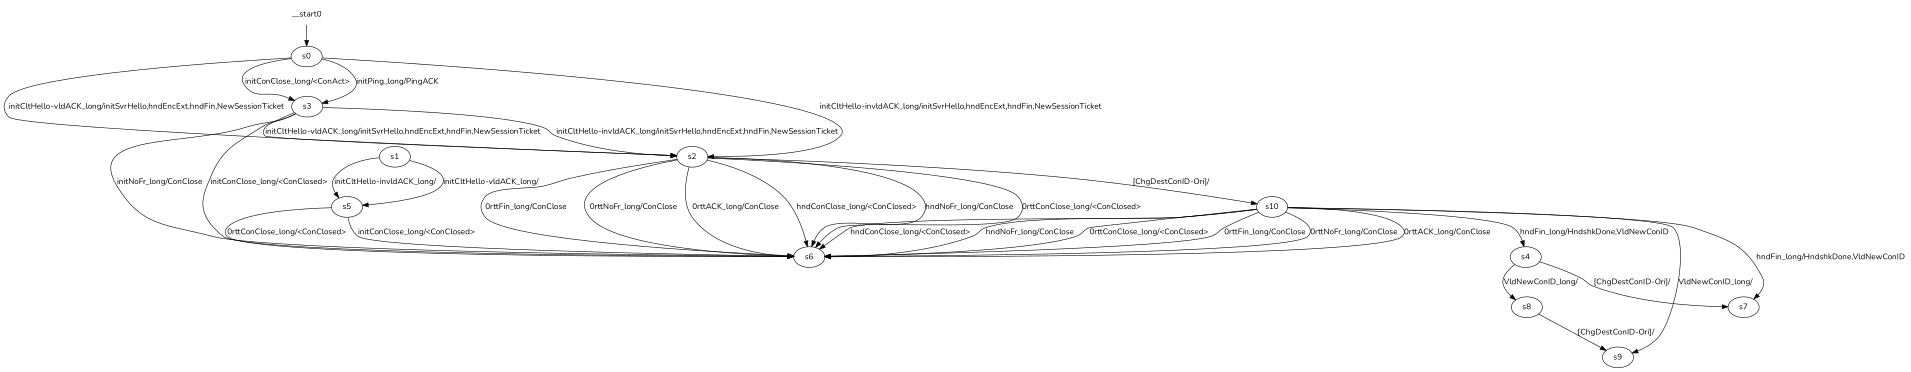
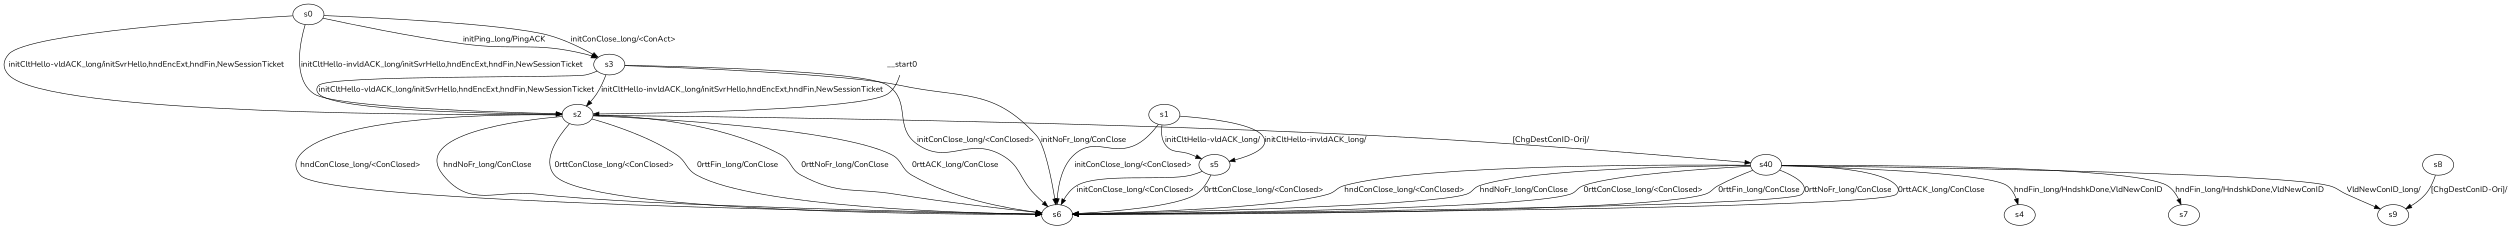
edge "__start0" -> "s0": now "__start0" -> "s2"
edge "s1" -> "s6": added, label "initConClose_long/<ConClosed>"
node "s10": label "s10" -> "s40"
edge "s4" -> "s8": removed, label "VldNewConID_long/"
edge "s4" -> "s7": removed, label "[ChgDestConID-Ori]/"
